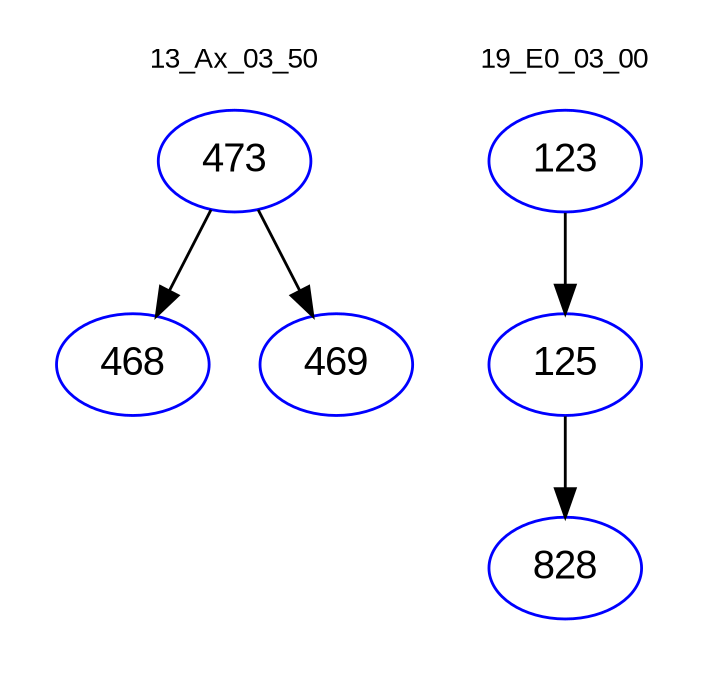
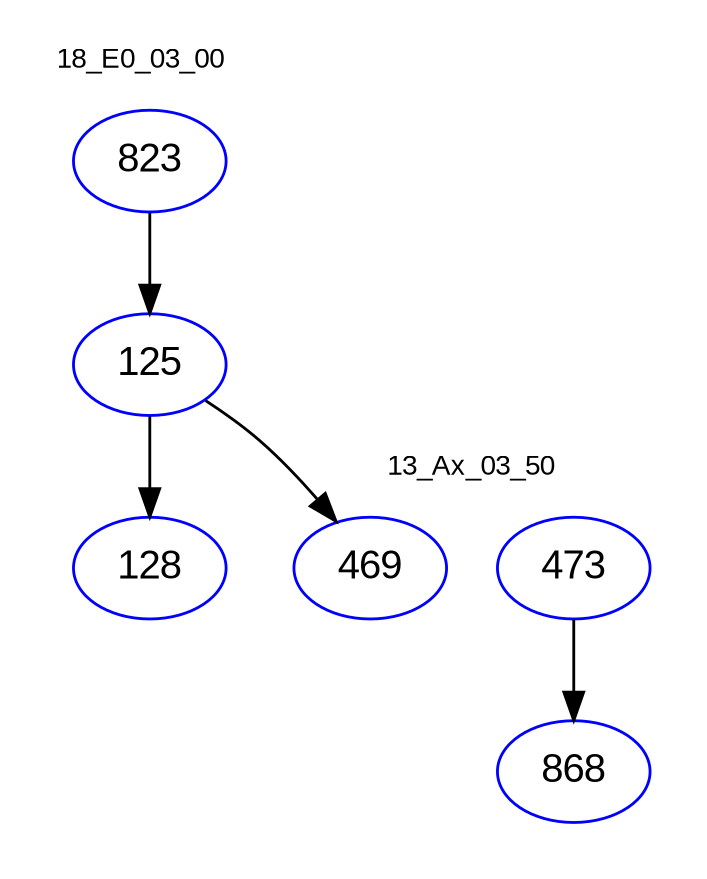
cluster "19_E0_03_00": label "19_E0_03_00" -> "18_E0_03_00"
node "123": label "123" -> "823"
edge "473" -> "469": now "125" -> "469"
node "468": label "468" -> "868"
node "828": label "828" -> "128"
